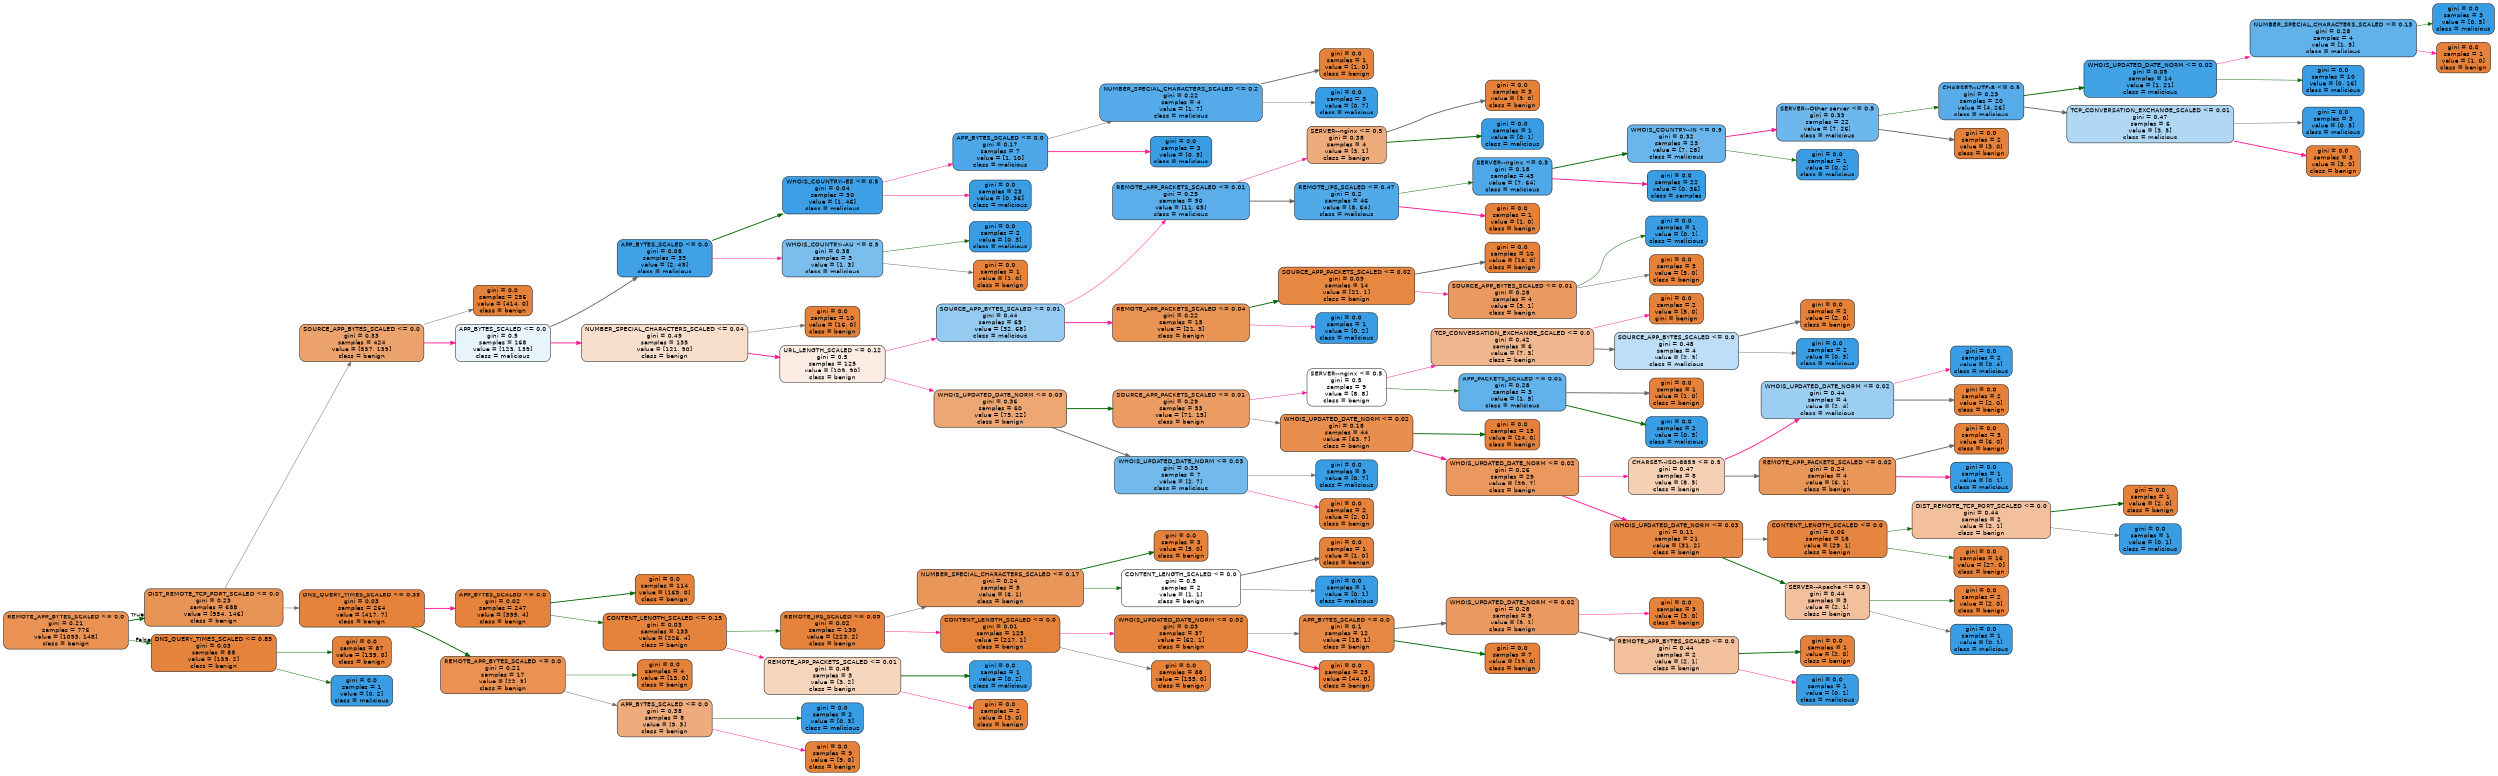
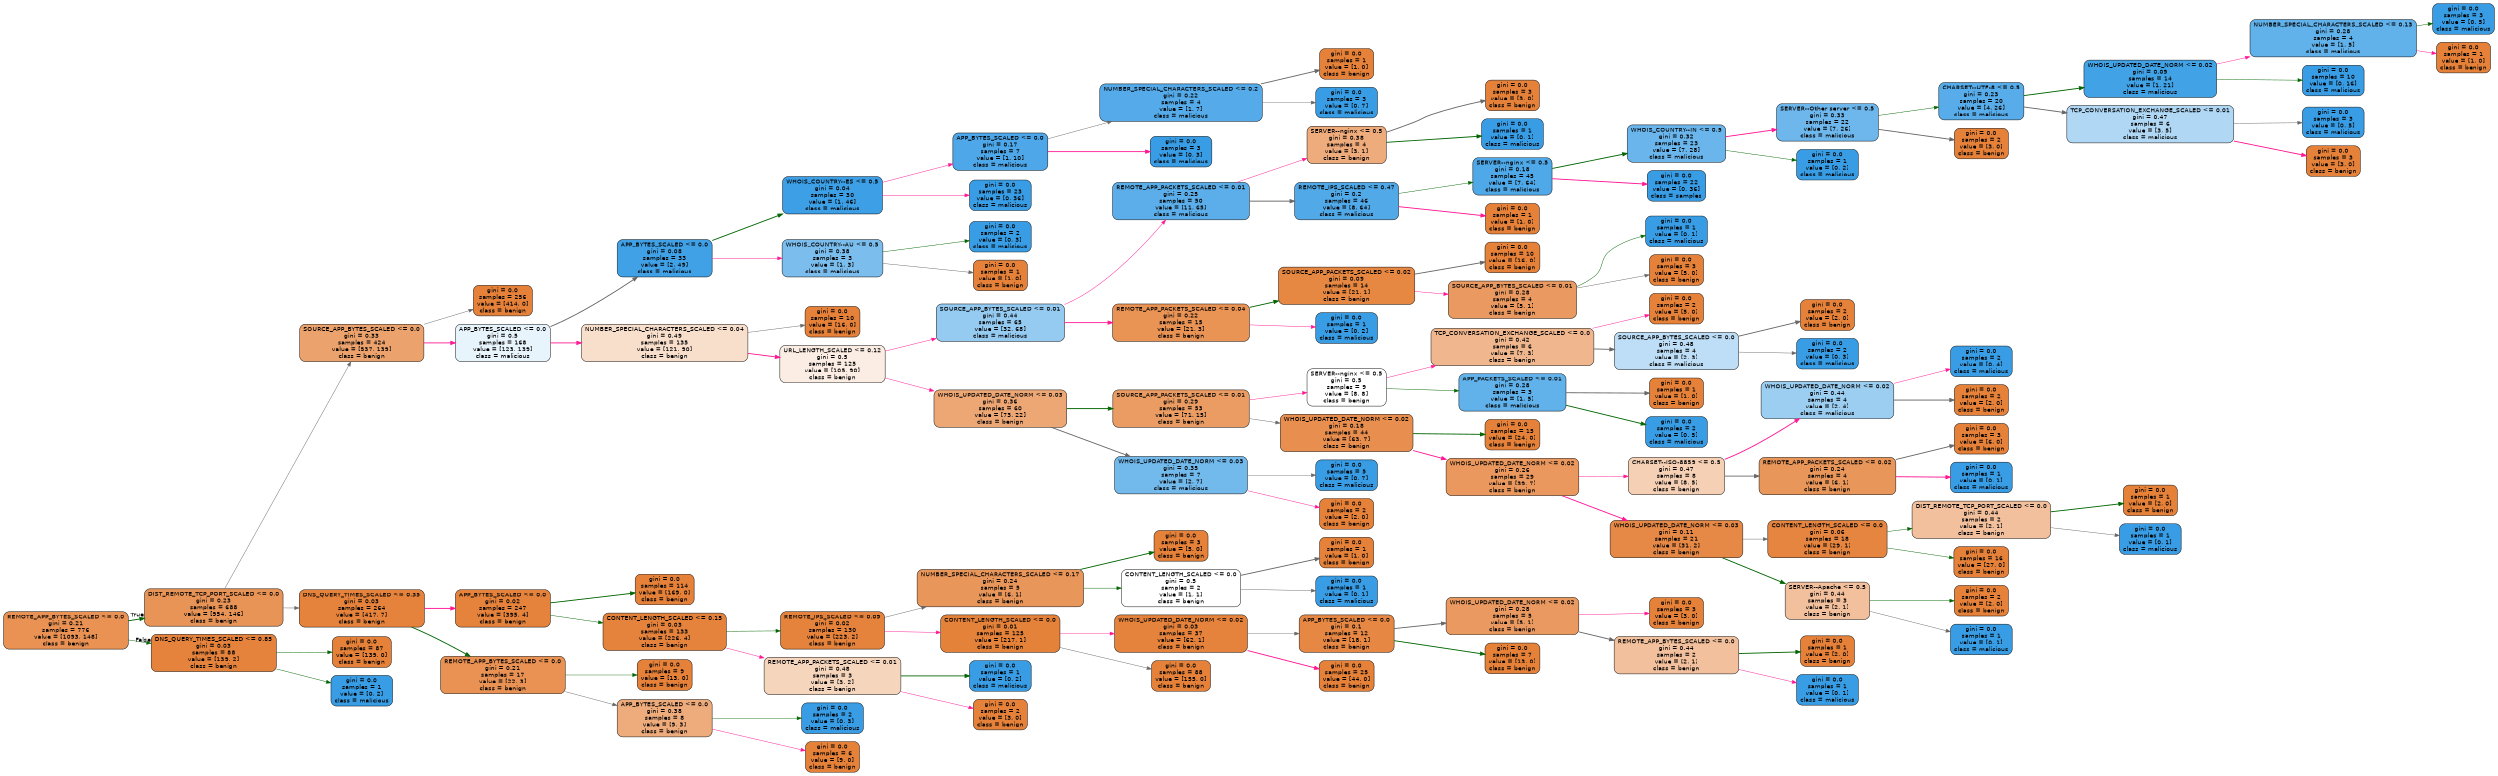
node "gini = 0.0 samples = 2 value = [5, 0] gini = benign": label "gini = 0.0 samples = 2 value = [5, 0] gini = benign" -> "gini = 0.0 samples = 2 value = [5, 0] class = benign"
node "gini = 0.0 samples = 4 value = [13, 0] class = benign": label "gini = 0.0 samples = 4 value = [13, 0] class = benign" -> "gini = 0.0 samples = 9 value = [13, 0] class = benign"
node "gini = 0.0 samples = 9 value = [9, 0] class = benign": label "gini = 0.0 samples = 9 value = [9, 0] class = benign" -> "gini = 0.0 samples = 6 value = [9, 0] class = benign"
